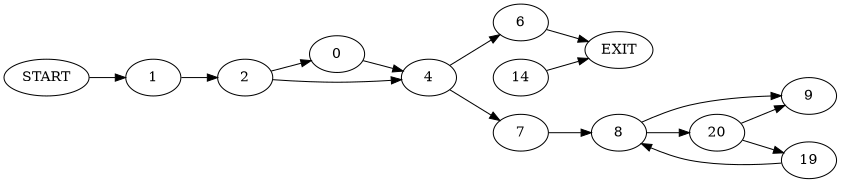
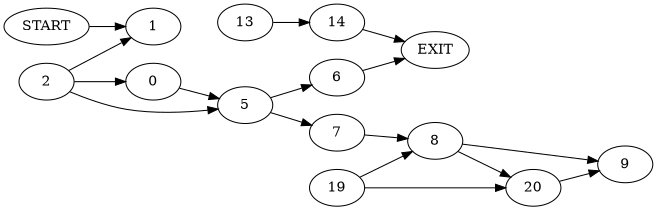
node "13": added
edge "1" -> "2": reversed
node "4": label "4" -> "5"
edge "20" -> "19": reversed
